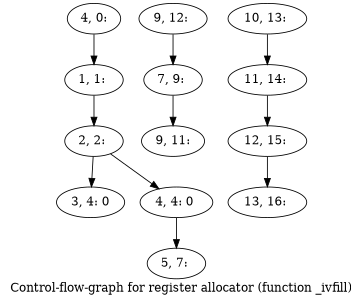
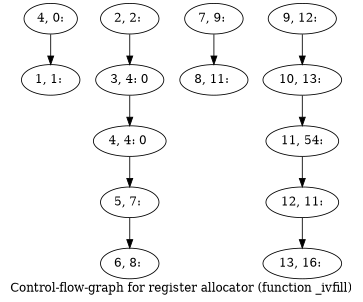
edge "9, 12:" -> "7, 9:": now "9, 12:" -> "10, 13:"
node "11, 14:": label "11, 14:" -> "11, 54:"
edge "1, 1:" -> "2, 2:": removed
node "9, 11:": label "9, 11:" -> "8, 11:"
node "12, 15:": label "12, 15:" -> "12, 11:"
edge "2, 2:" -> "4, 4: 0": now "3, 4: 0" -> "4, 4: 0"
node "6, 8:": added
